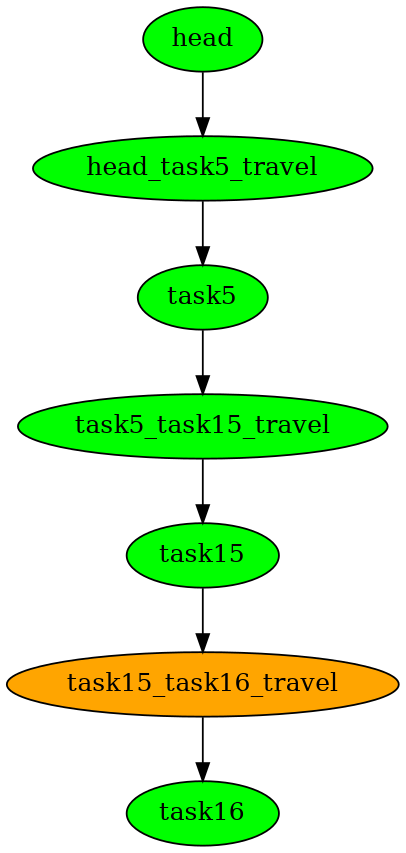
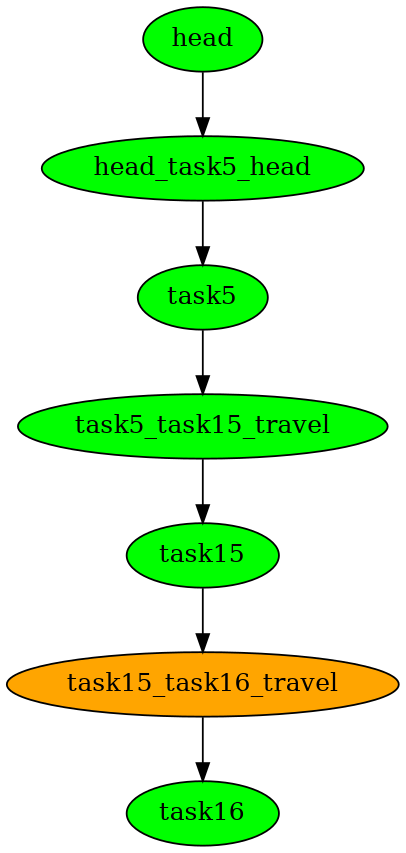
node "head_task5_travel": label "head_task5_travel" -> "head_task5_head"
